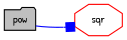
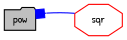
edge "pow" -> "sqr": reversed
